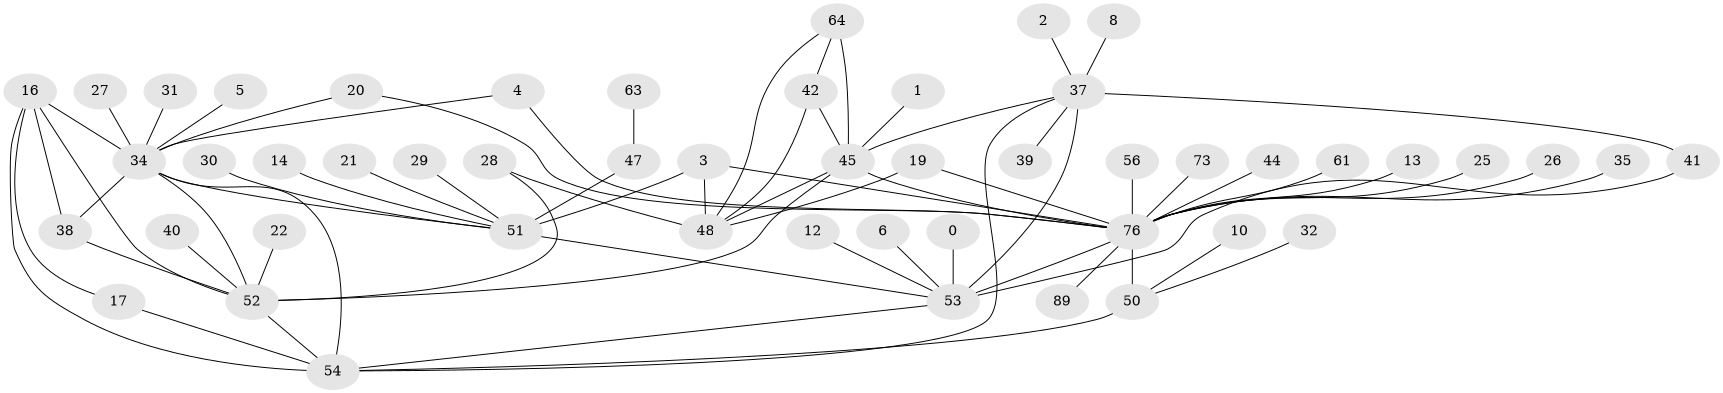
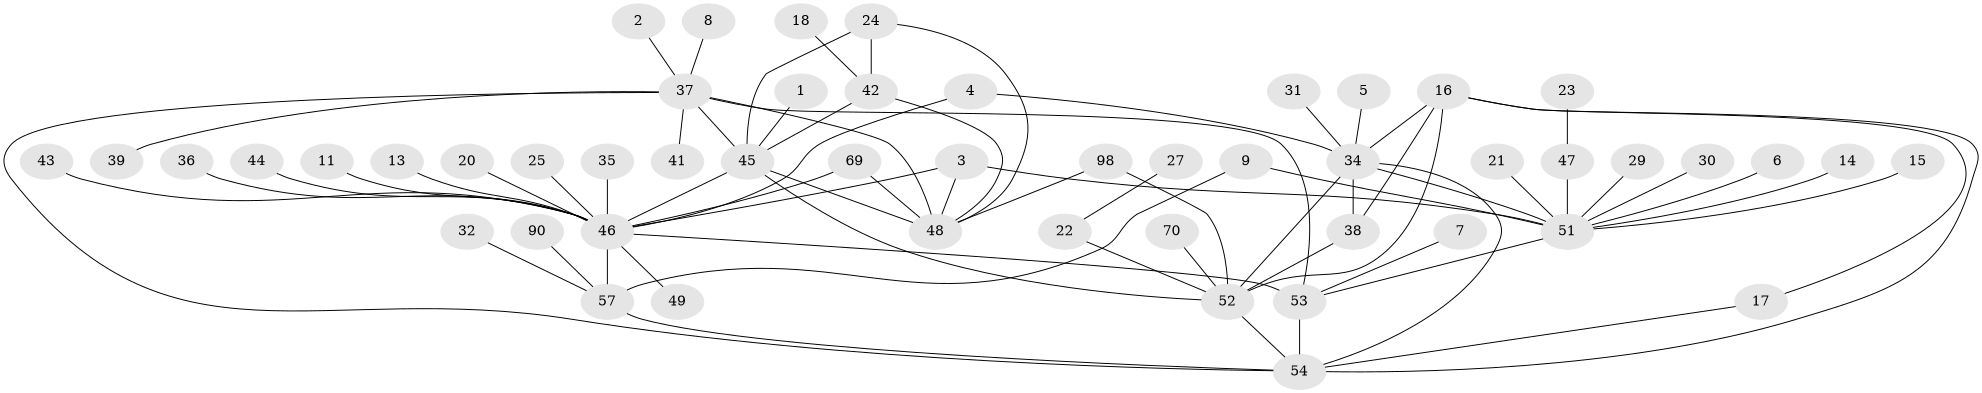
node "18": added
node "64": label "64" -> "24"
node "63": label "63" -> "23"
edge "20" -- "34": removed
edge "27" -- "34": now "27" -- "22"
edge "37" -- "48": added
node "28": label "28" -> "98"
node "19": label "19" -> "69"
node "56": label "56" -> "36"
node "73": label "73" -> "43"
node "9": added
node "61": label "61" -> "11"
node "26": removed
node "15": added
edge "41" -- "53": removed
node "40": label "40" -> "70"
node "12": removed
node "0": label "0" -> "7"
node "76": label "76" -> "46"
node "10": label "10" -> "90"
edge "6" -- "53": now "6" -- "51"
node "89": label "89" -> "49"
node "50": label "50" -> "57"
